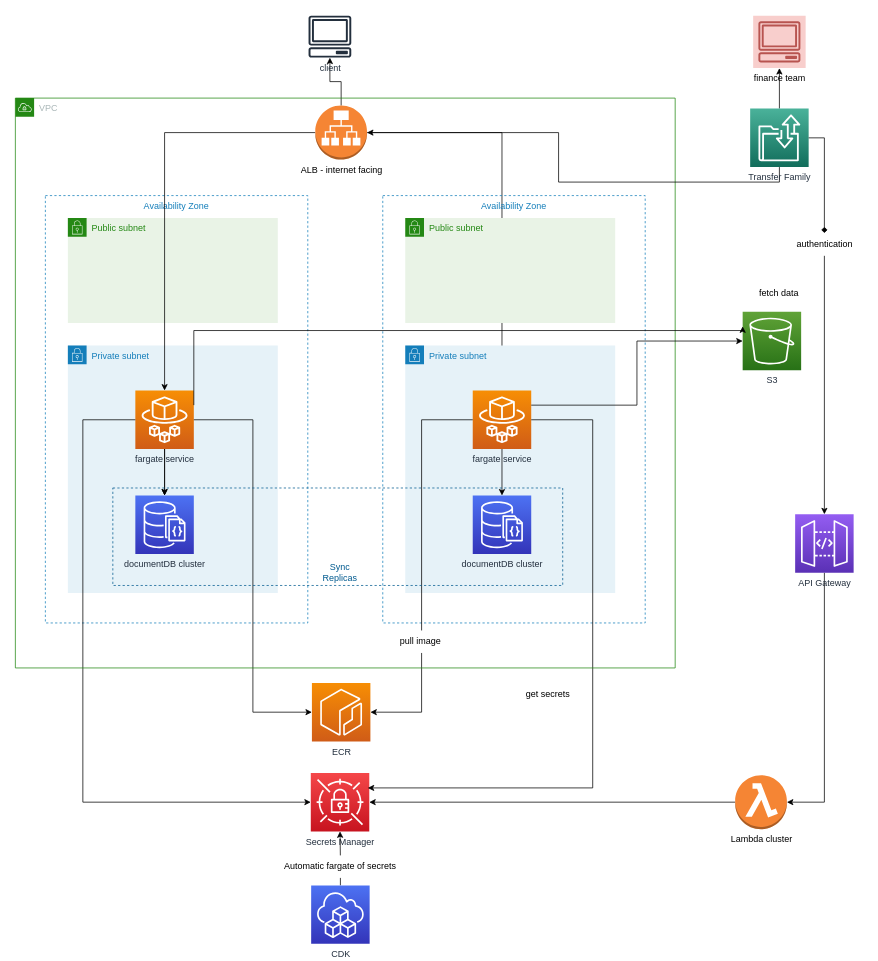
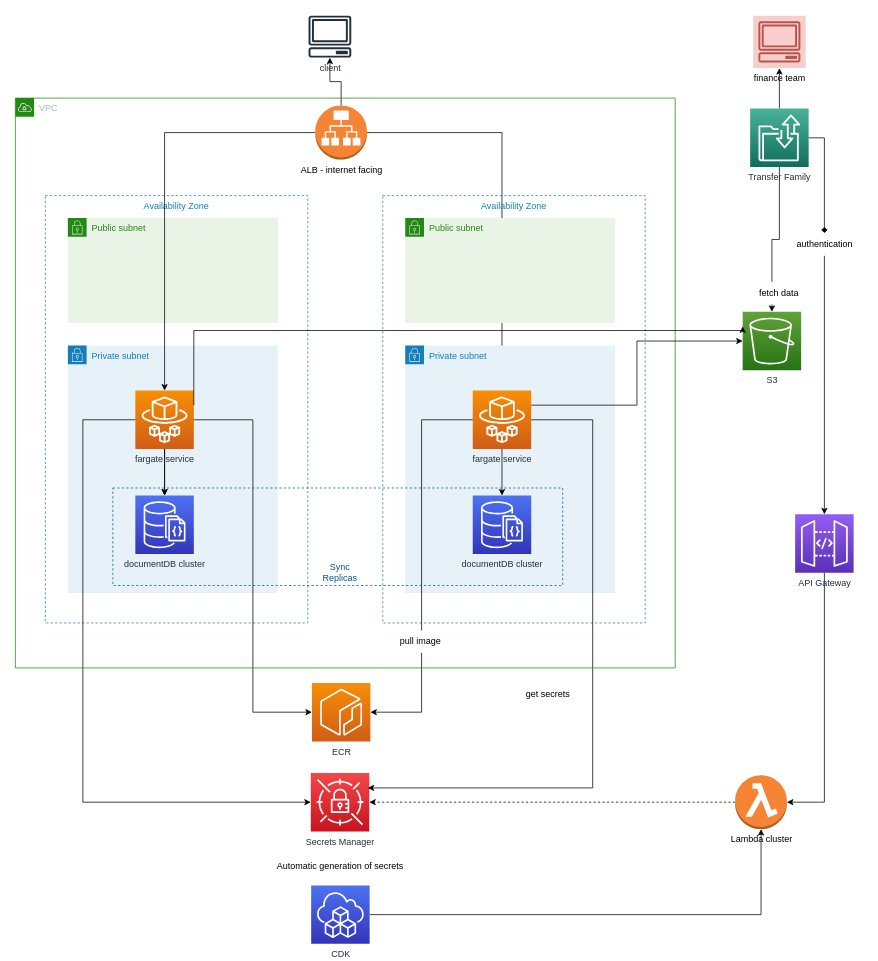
edge "Transfer Family" -> "ALB - internet facing": now "Transfer Family" -> "S3"
edge "Lambda cluster" -> "Secrets Manager": style solid -> dashed
edge "CDK" -> "Secrets Manager": now "CDK" -> "Lambda cluster"
node "Automatic fargate of secrets": label "Automatic fargate of secrets" -> "Automatic generation of secrets"
